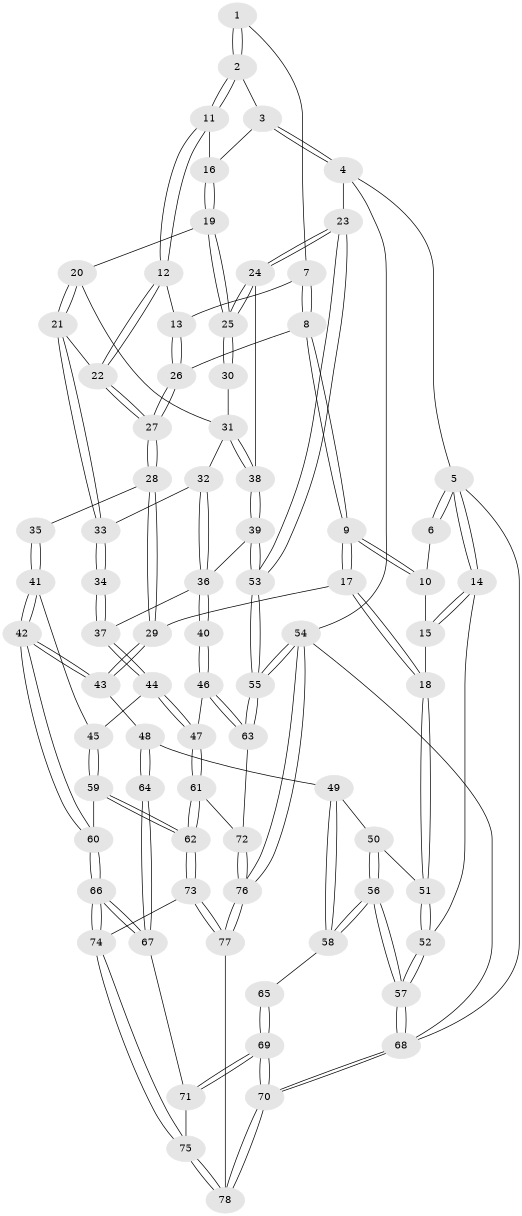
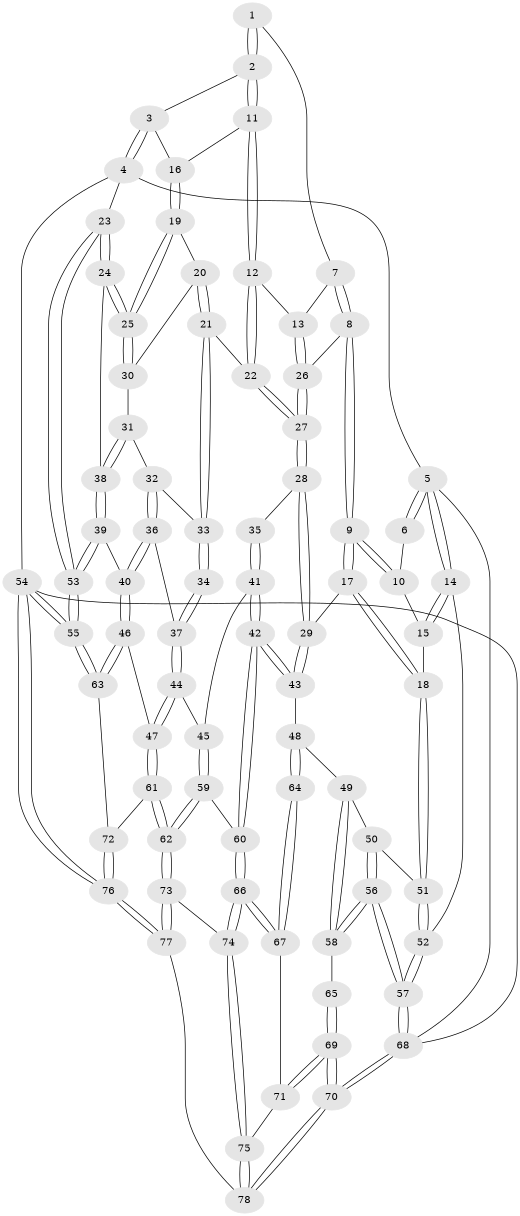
edge "20" -- "31": now "20" -- "30"
edge "39" -- "36": now "39" -- "40"
